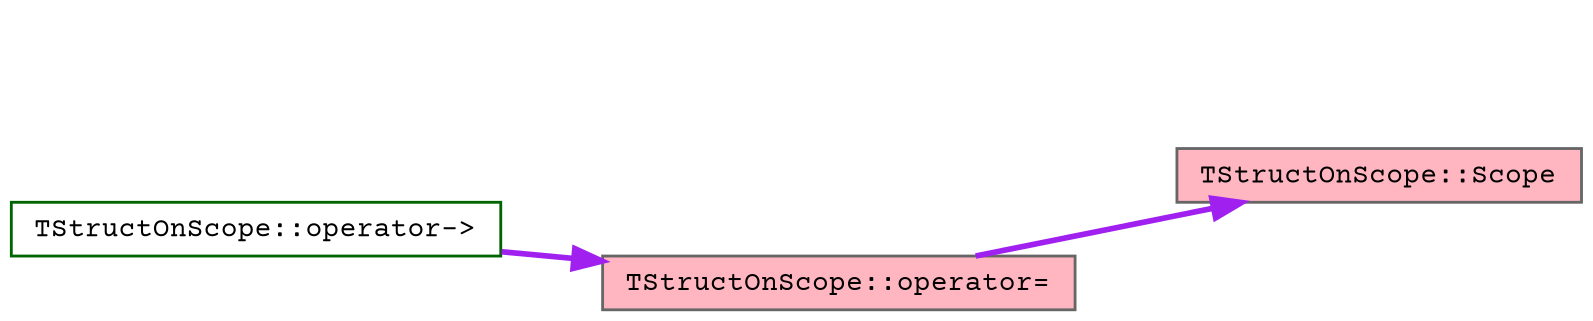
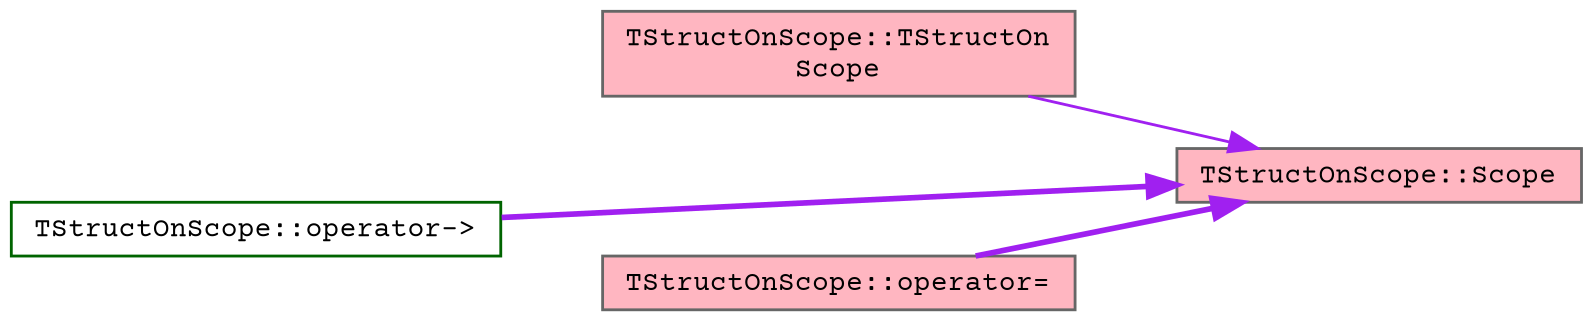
node "TStructOnScope::TStructOn Scope": added
edge "TStructOnScope::operator->" -> "TStructOnScope::operator=": now "TStructOnScope::operator->" -> "TStructOnScope::Scope"
